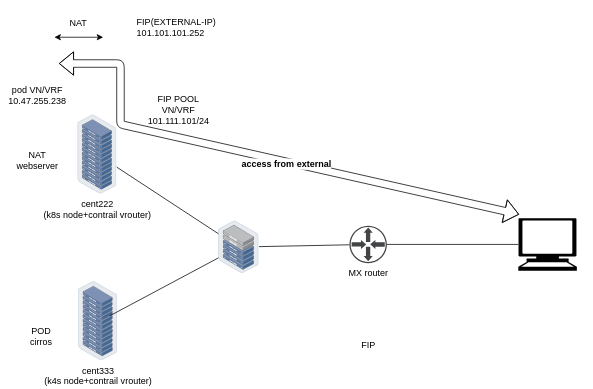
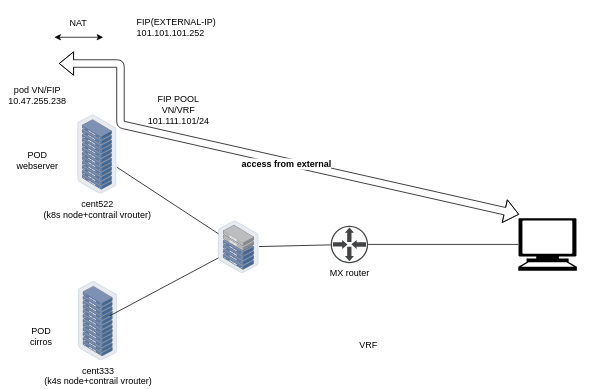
node "pod VN/VRF 10.47.255.238": label "pod VN/VRF 10.47.255.238" -> "pod VN/FIP 10.47.255.238"
node "NAT webserver": label "NAT webserver" -> "POD webserver"
node "cent222 (k8s node+contrail vrouter)": label "cent222 (k8s node+contrail vrouter)" -> "cent522 (k8s node+contrail vrouter)"
node "MX router": moved (368, 244) -> (349, 244)
node "FIP": label "FIP" -> "VRF"
